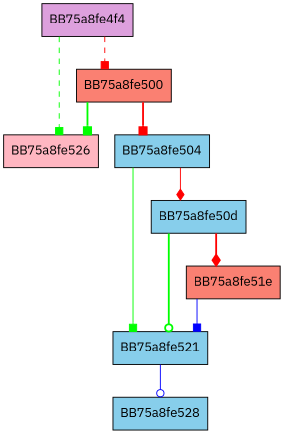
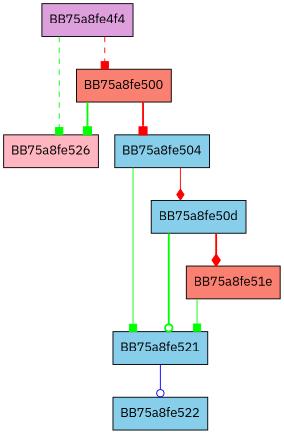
edge "BB75a8fe51e" -> "BB75a8fe521": color blue -> green
node "BB75a8fe528": label "BB75a8fe528" -> "BB75a8fe522"
